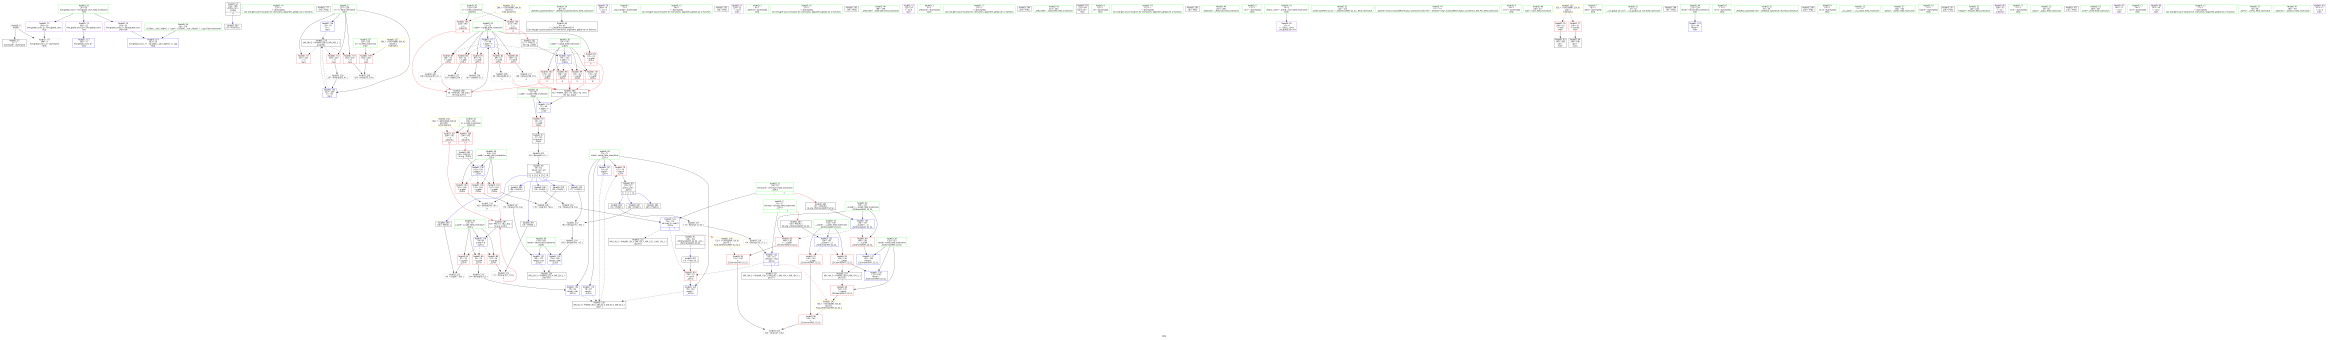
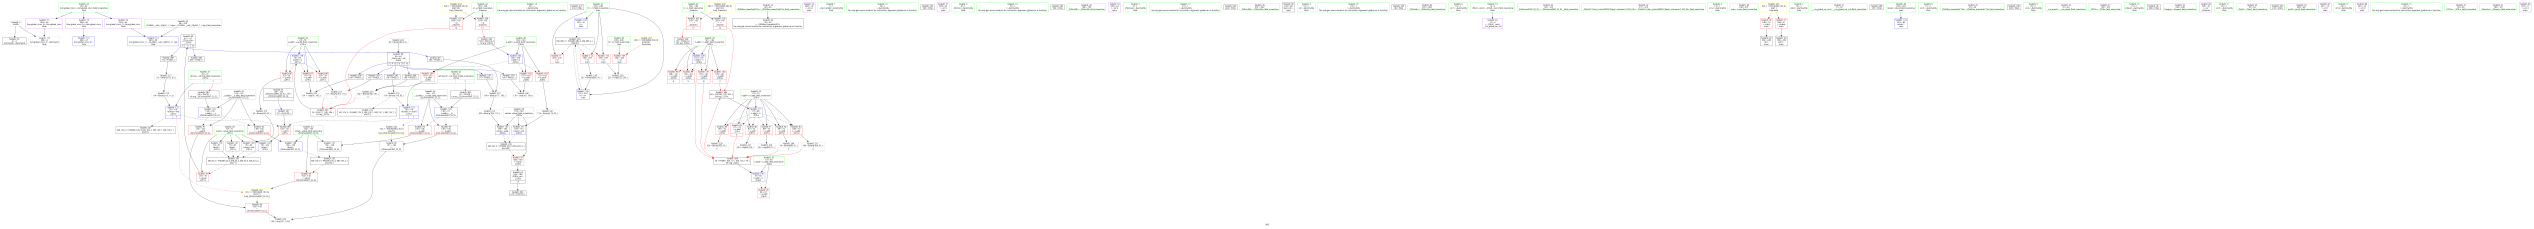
node "NodeID: 74": text "ZNSirsERi" -> "Glob"
edge "NodeID: 98" -> "NodeID: 288": removed
node "NodeID: 57": removed
node "NodeID: 97": added
edge "NodeID: 123" -> "NodeID: 232": now "NodeID: 216" -> "NodeID: 232"
edge "NodeID: 92" -> "NodeID: 233": now "NodeID: 128" -> "NodeID: 233"
